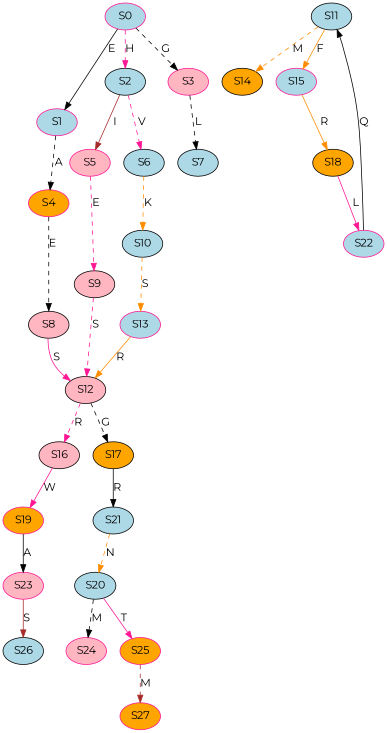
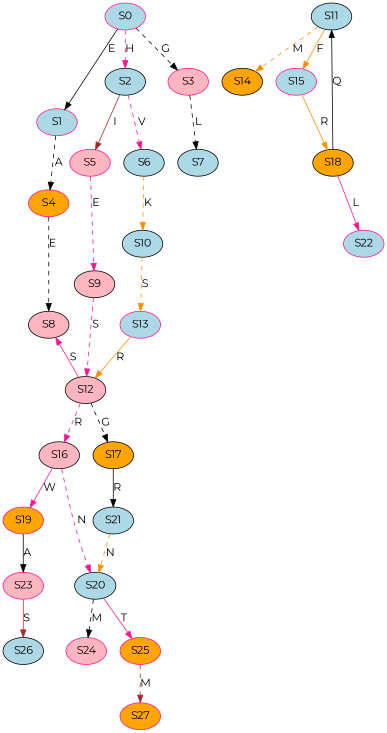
edge "S22" -> "S11": now "S18" -> "S11"
edge "S8" -> "S12": reversed
edge "S16" -> "S20": added, label "N"
